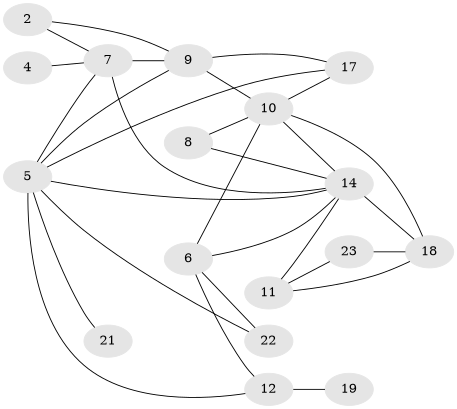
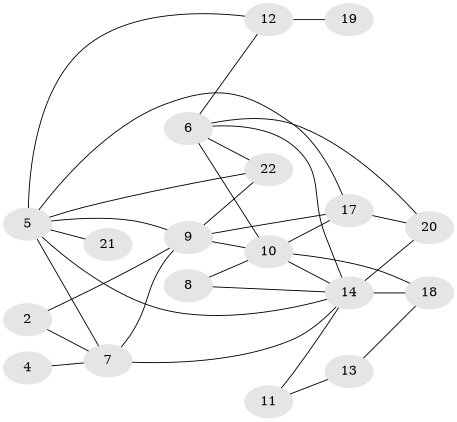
edge "22" -- "9": added
node "20": added
node "23": label "23" -> "13"
edge "18" -- "11": removed
